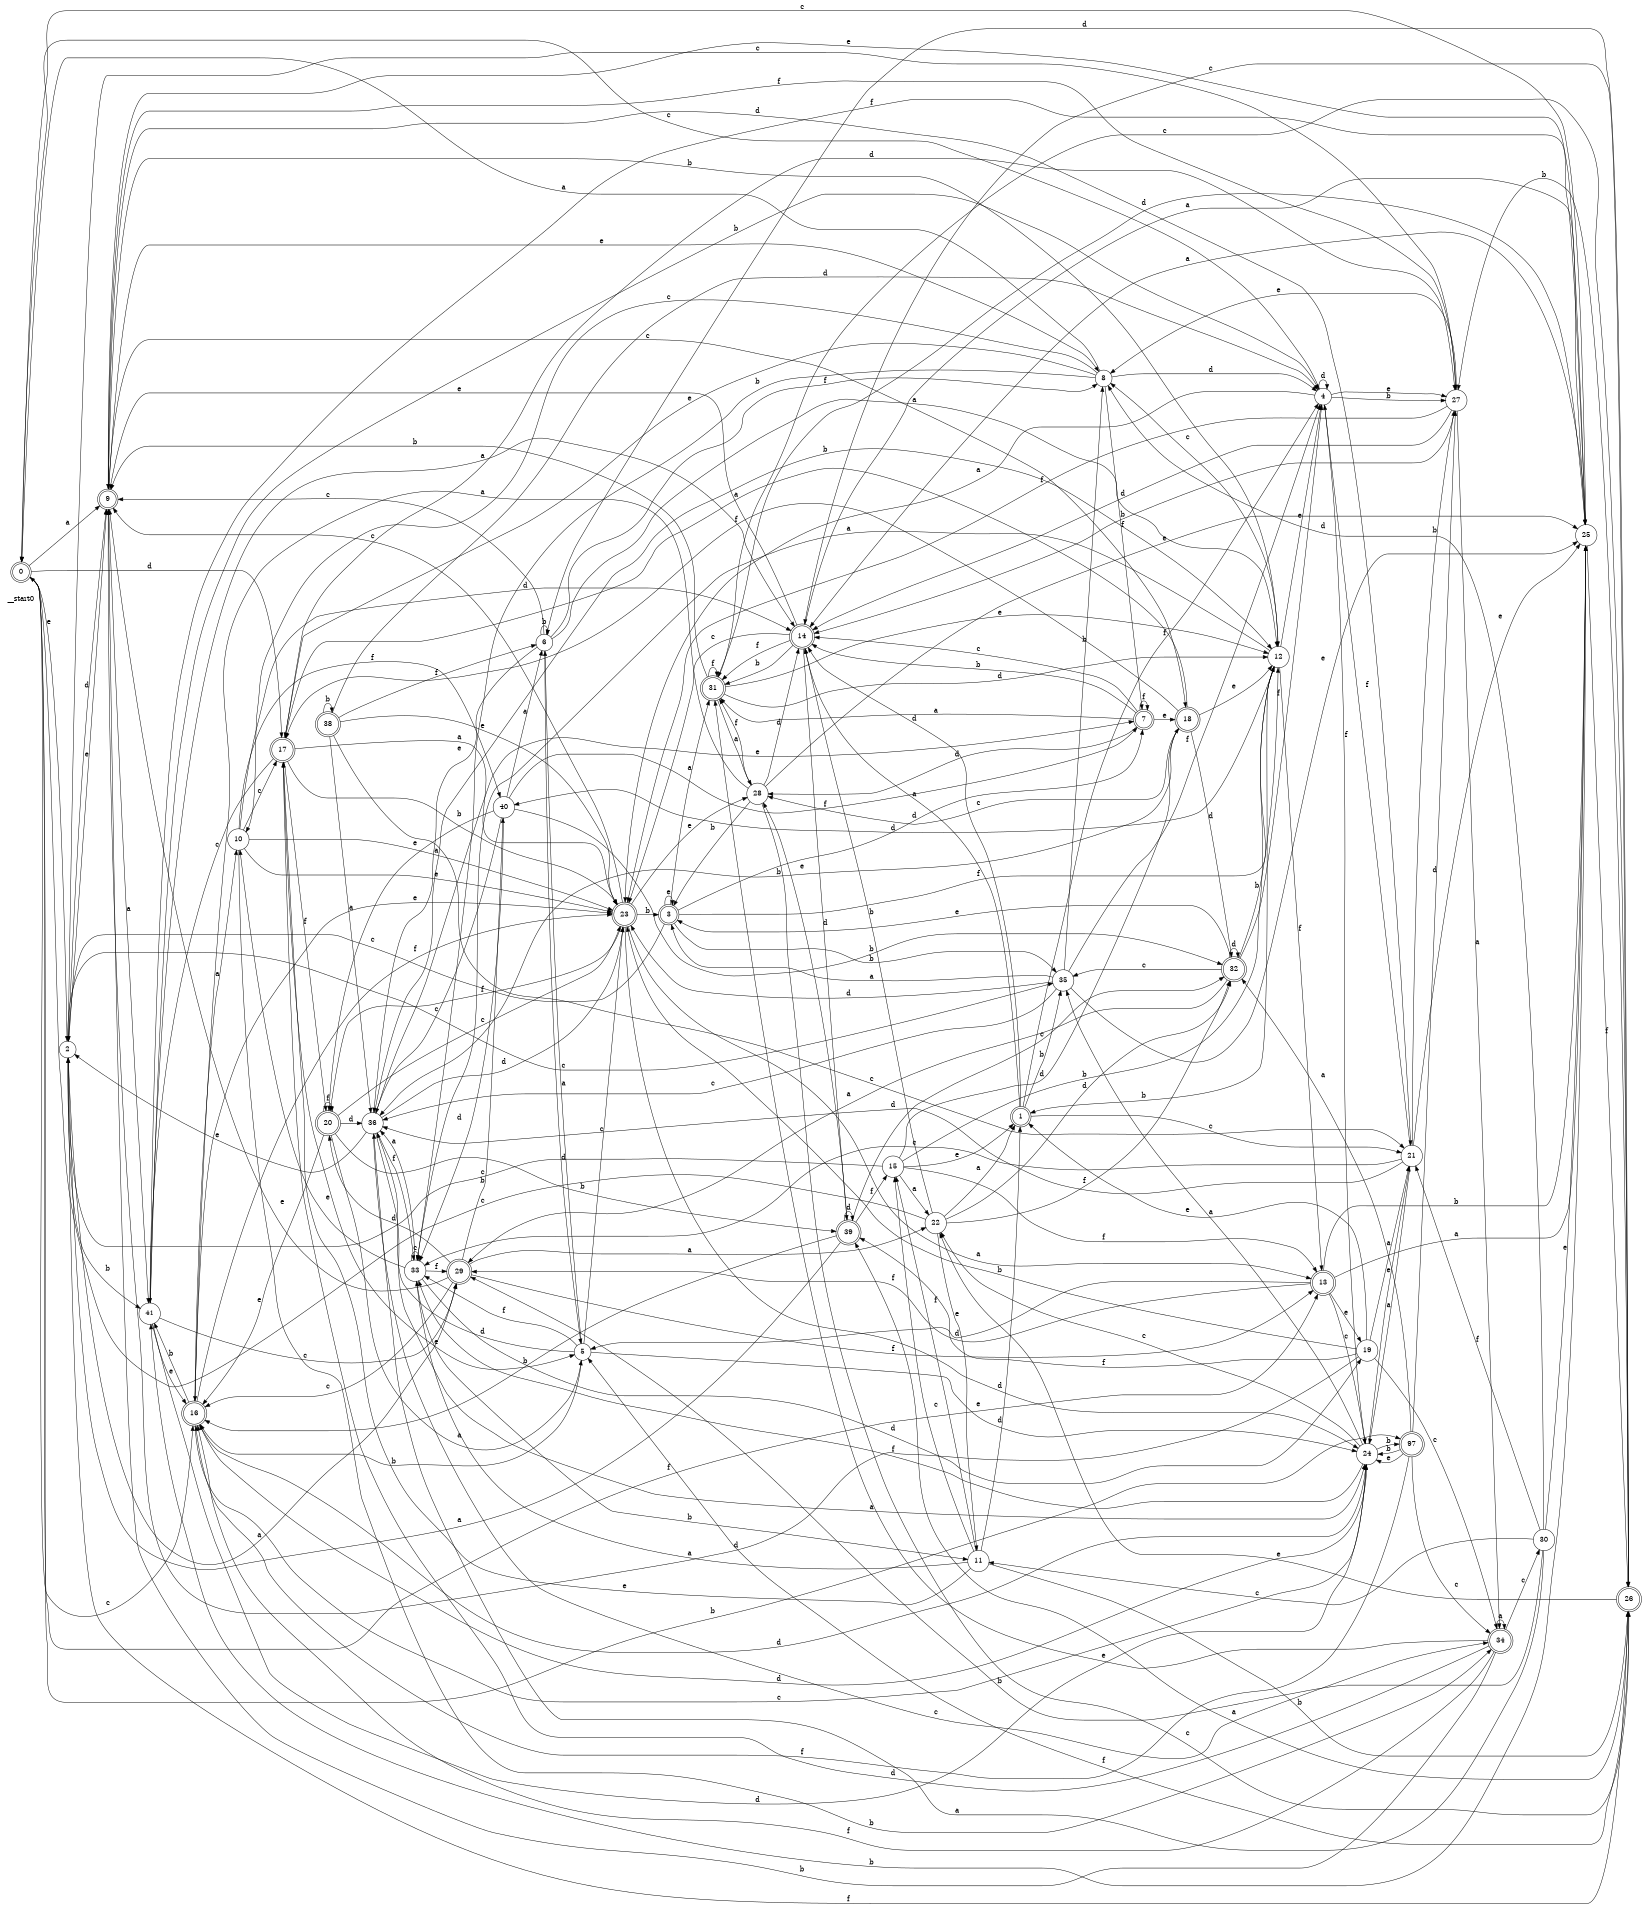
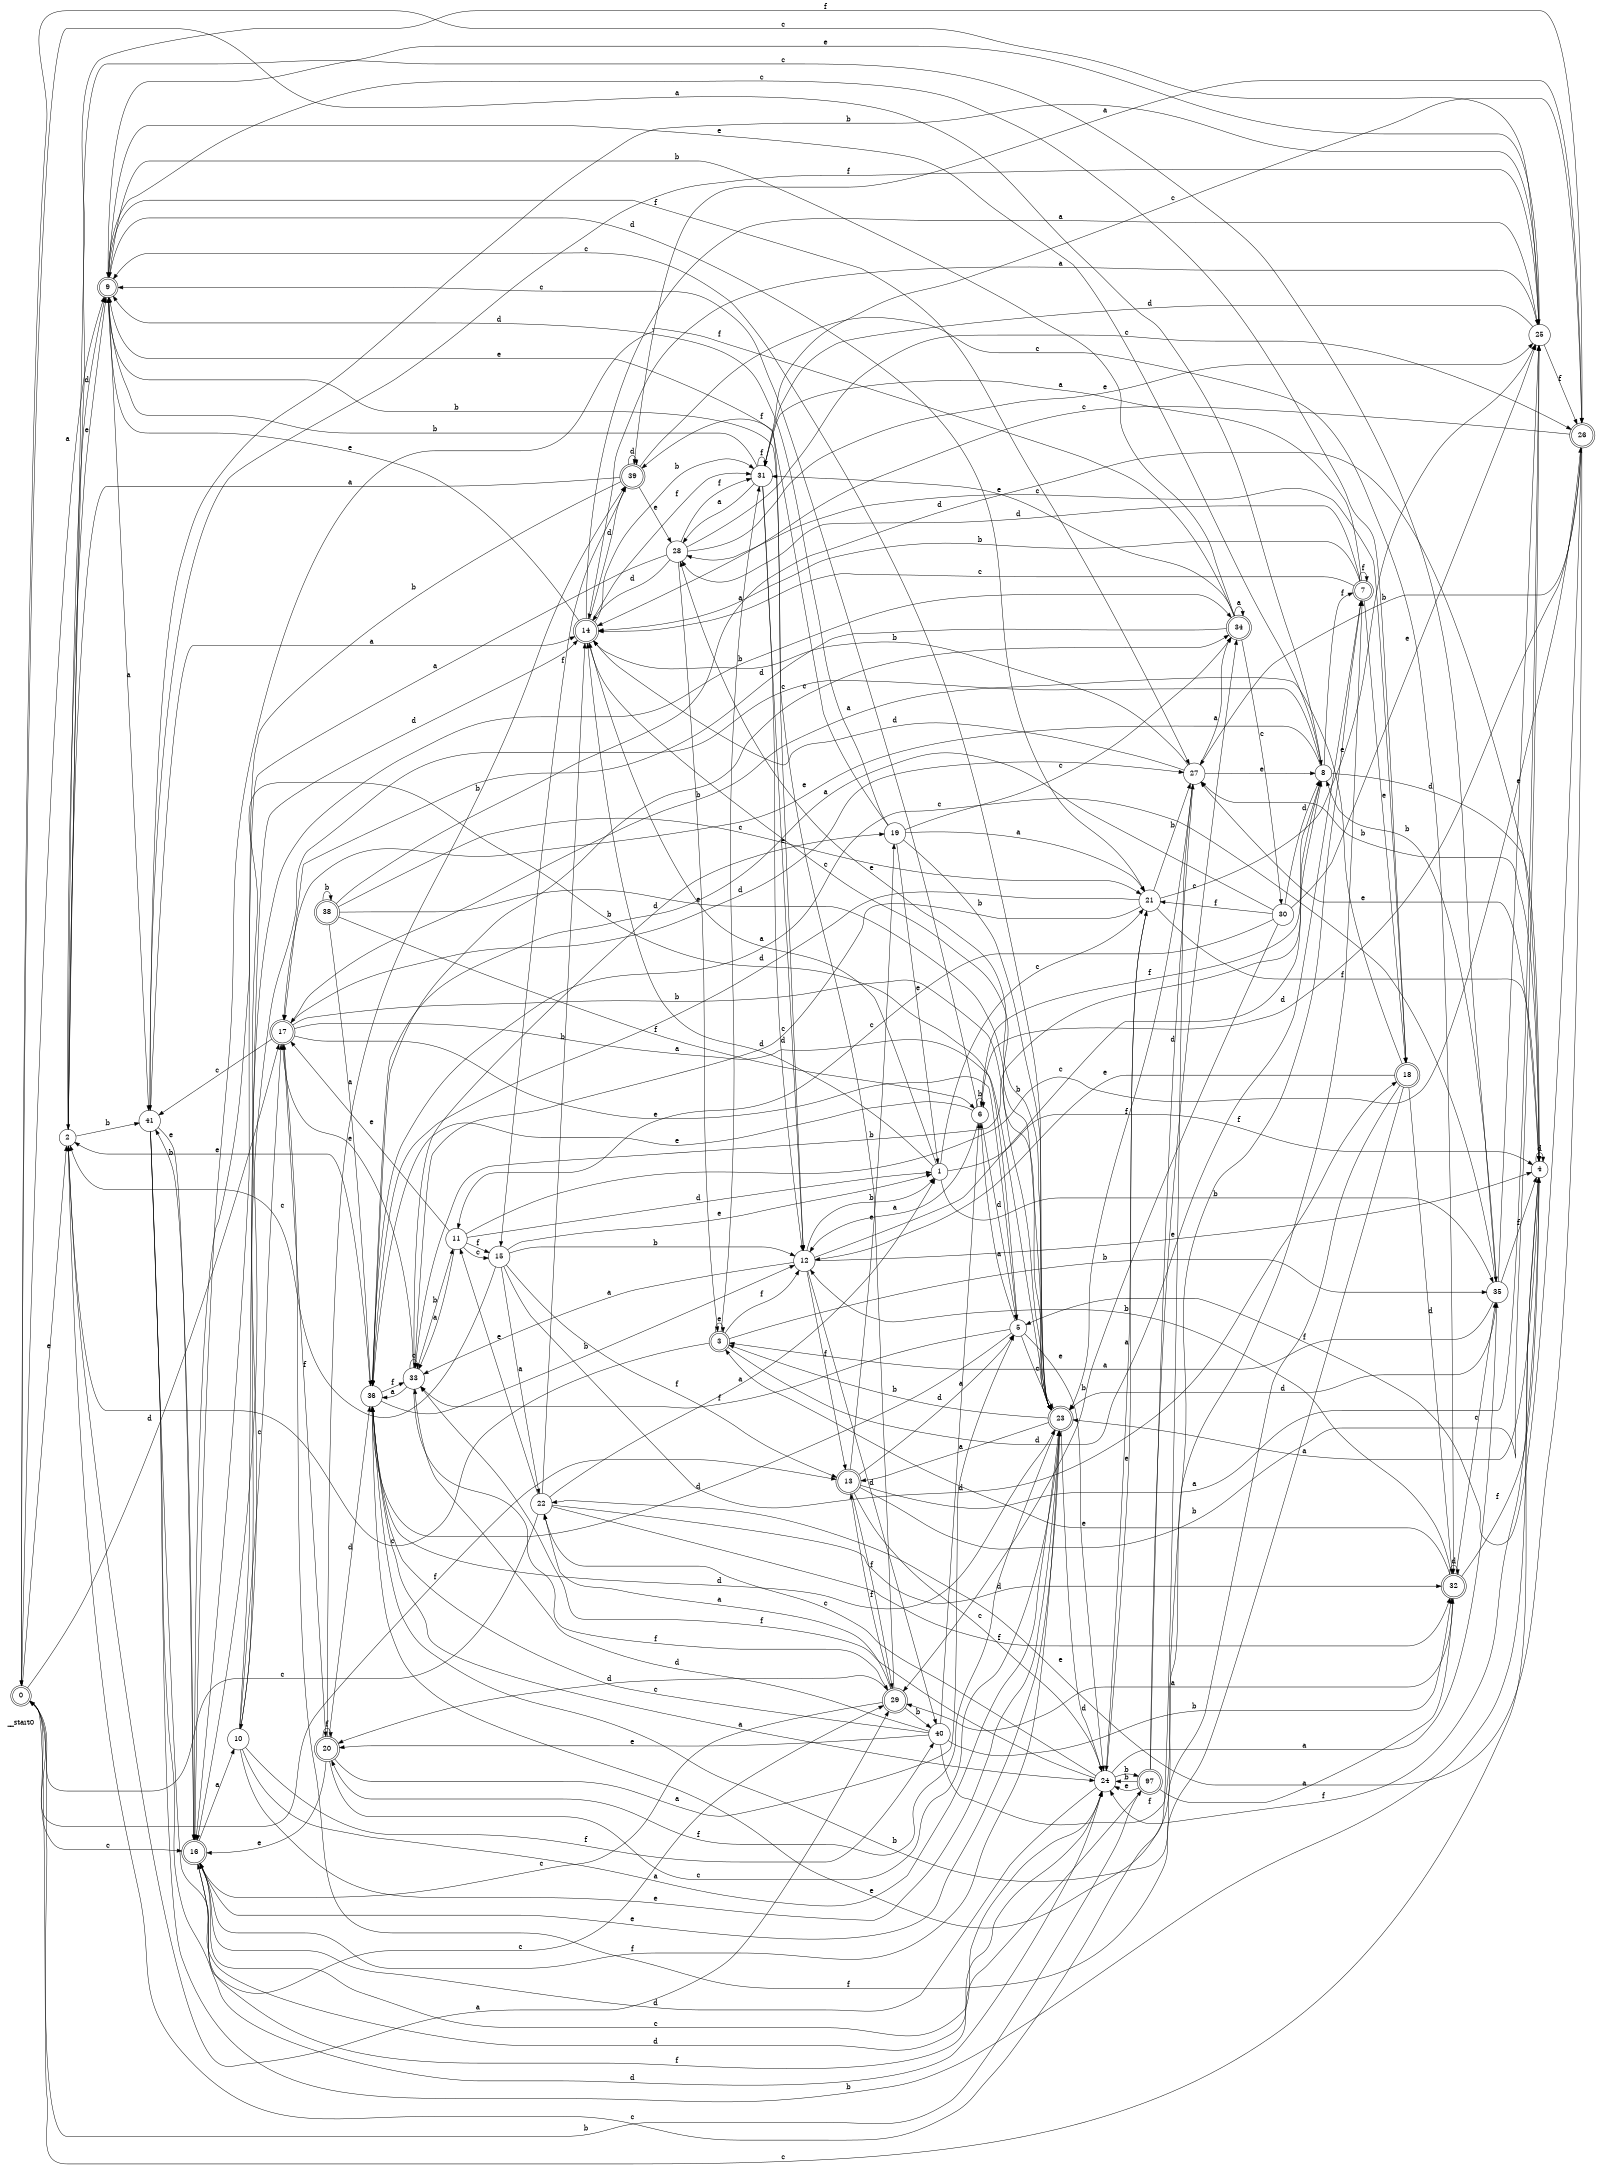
node "31": shape doublecircle -> circle
edge "33" -> "10": now "33" -> "17"
node "1": shape doublecircle -> circle
